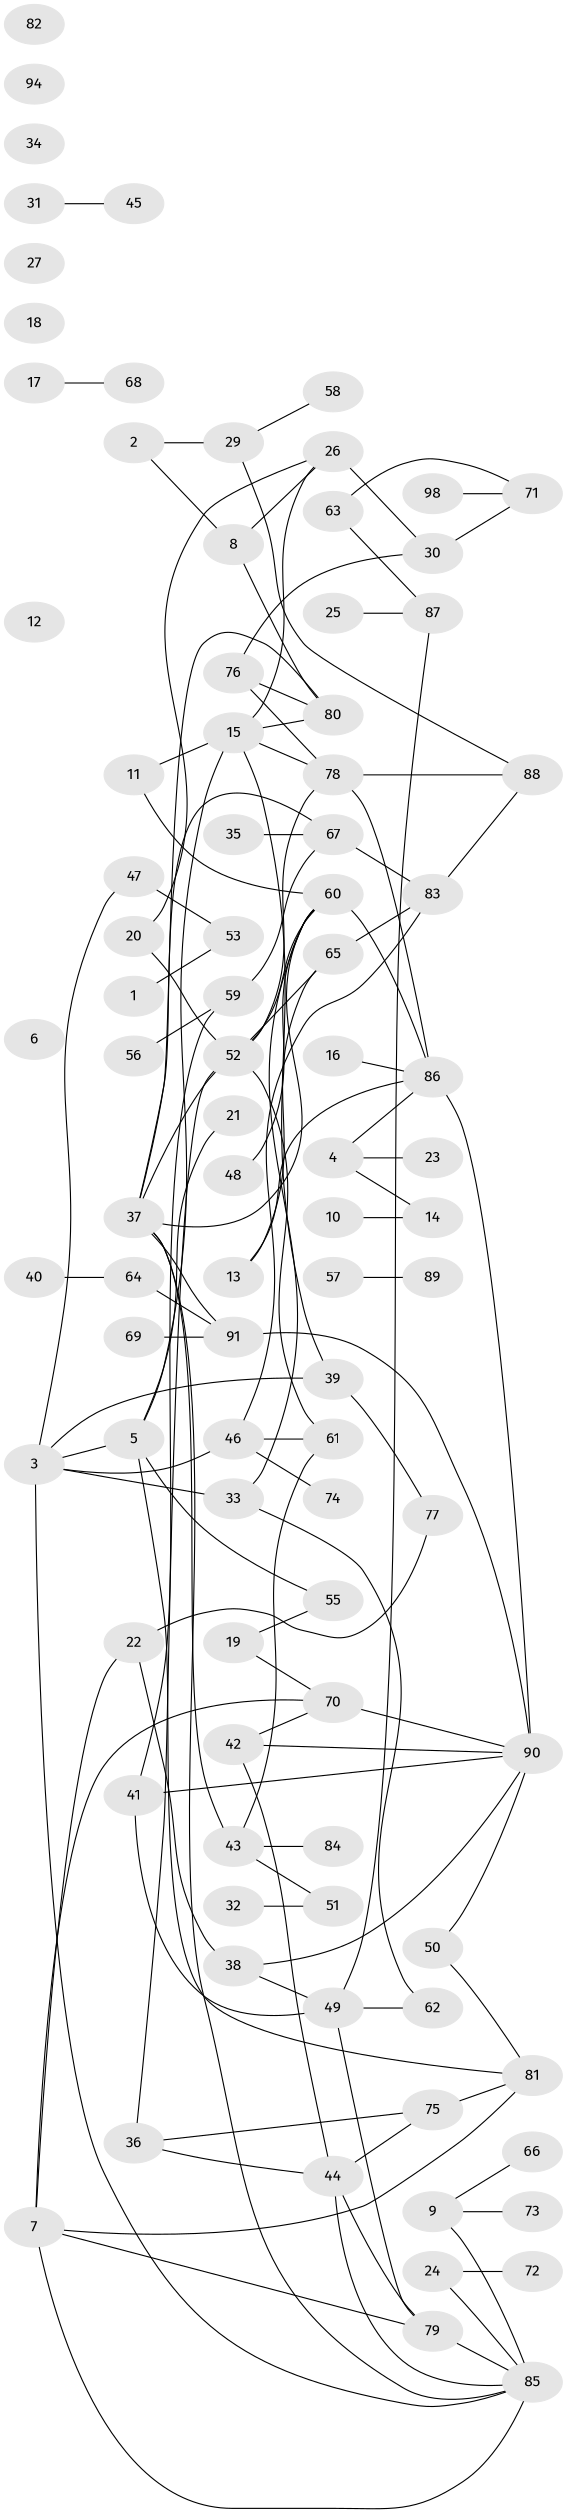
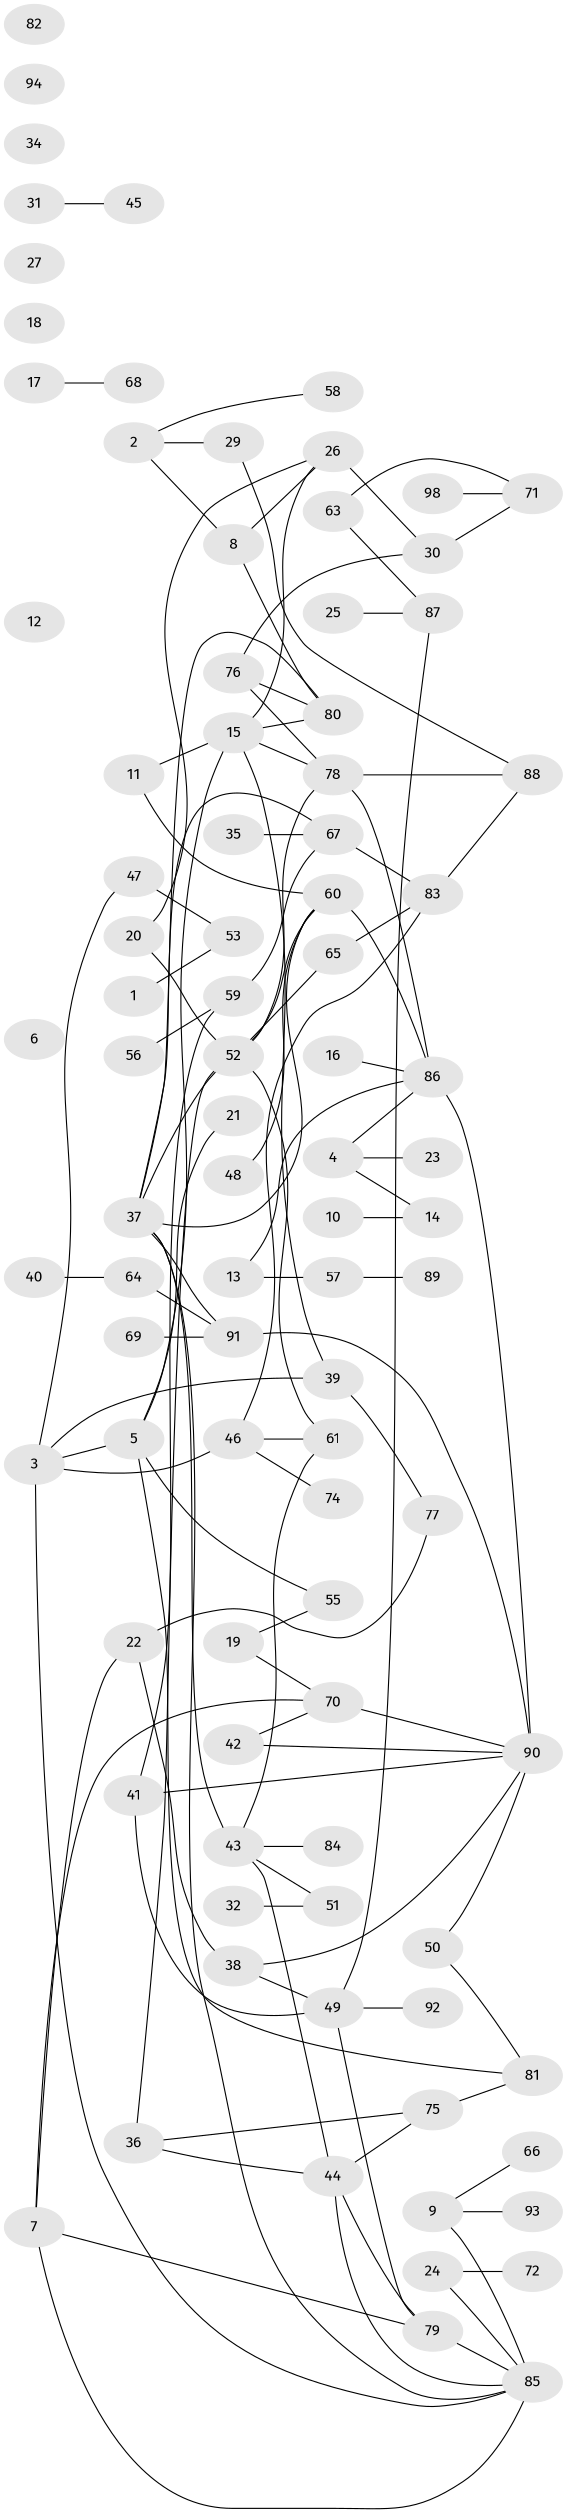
edge "58" -- "29": now "58" -- "2"
edge "65" -- "13": now "57" -- "13"
node "33": removed
edge "42" -- "44": now "43" -- "44"
node "62": label "62" -> "92"
node "73": label "73" -> "93"
edge "81" -- "7": removed
